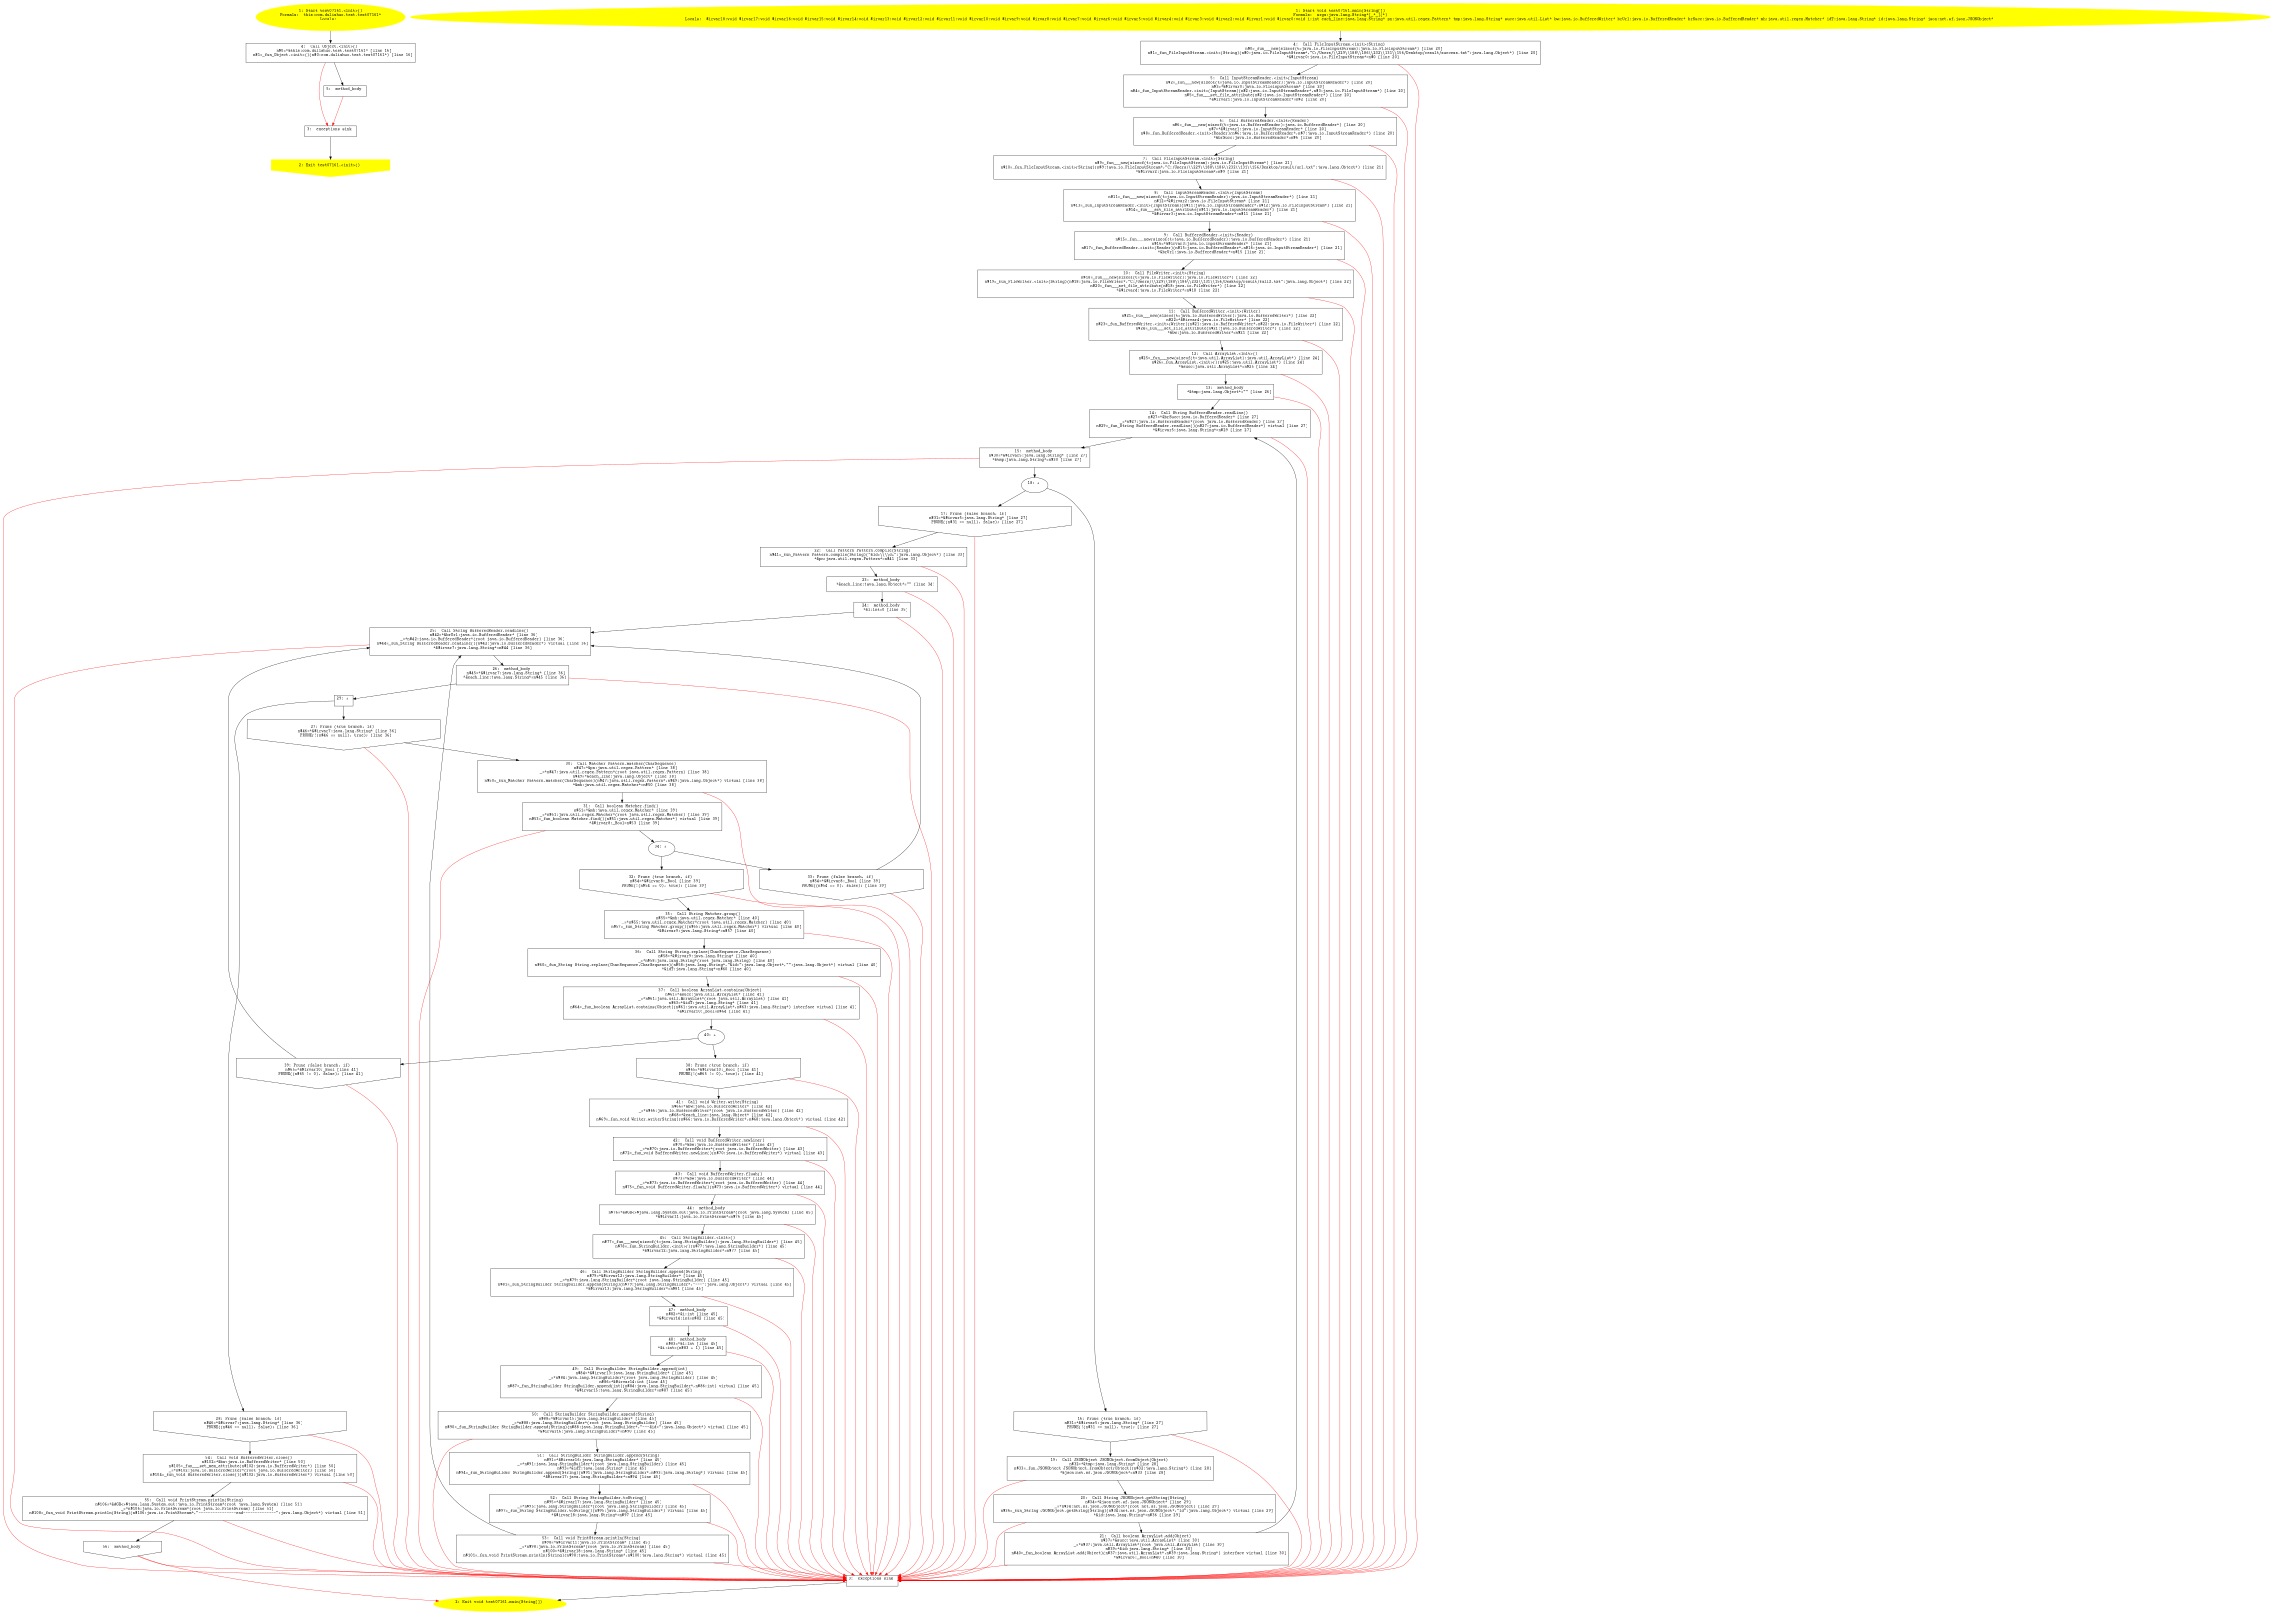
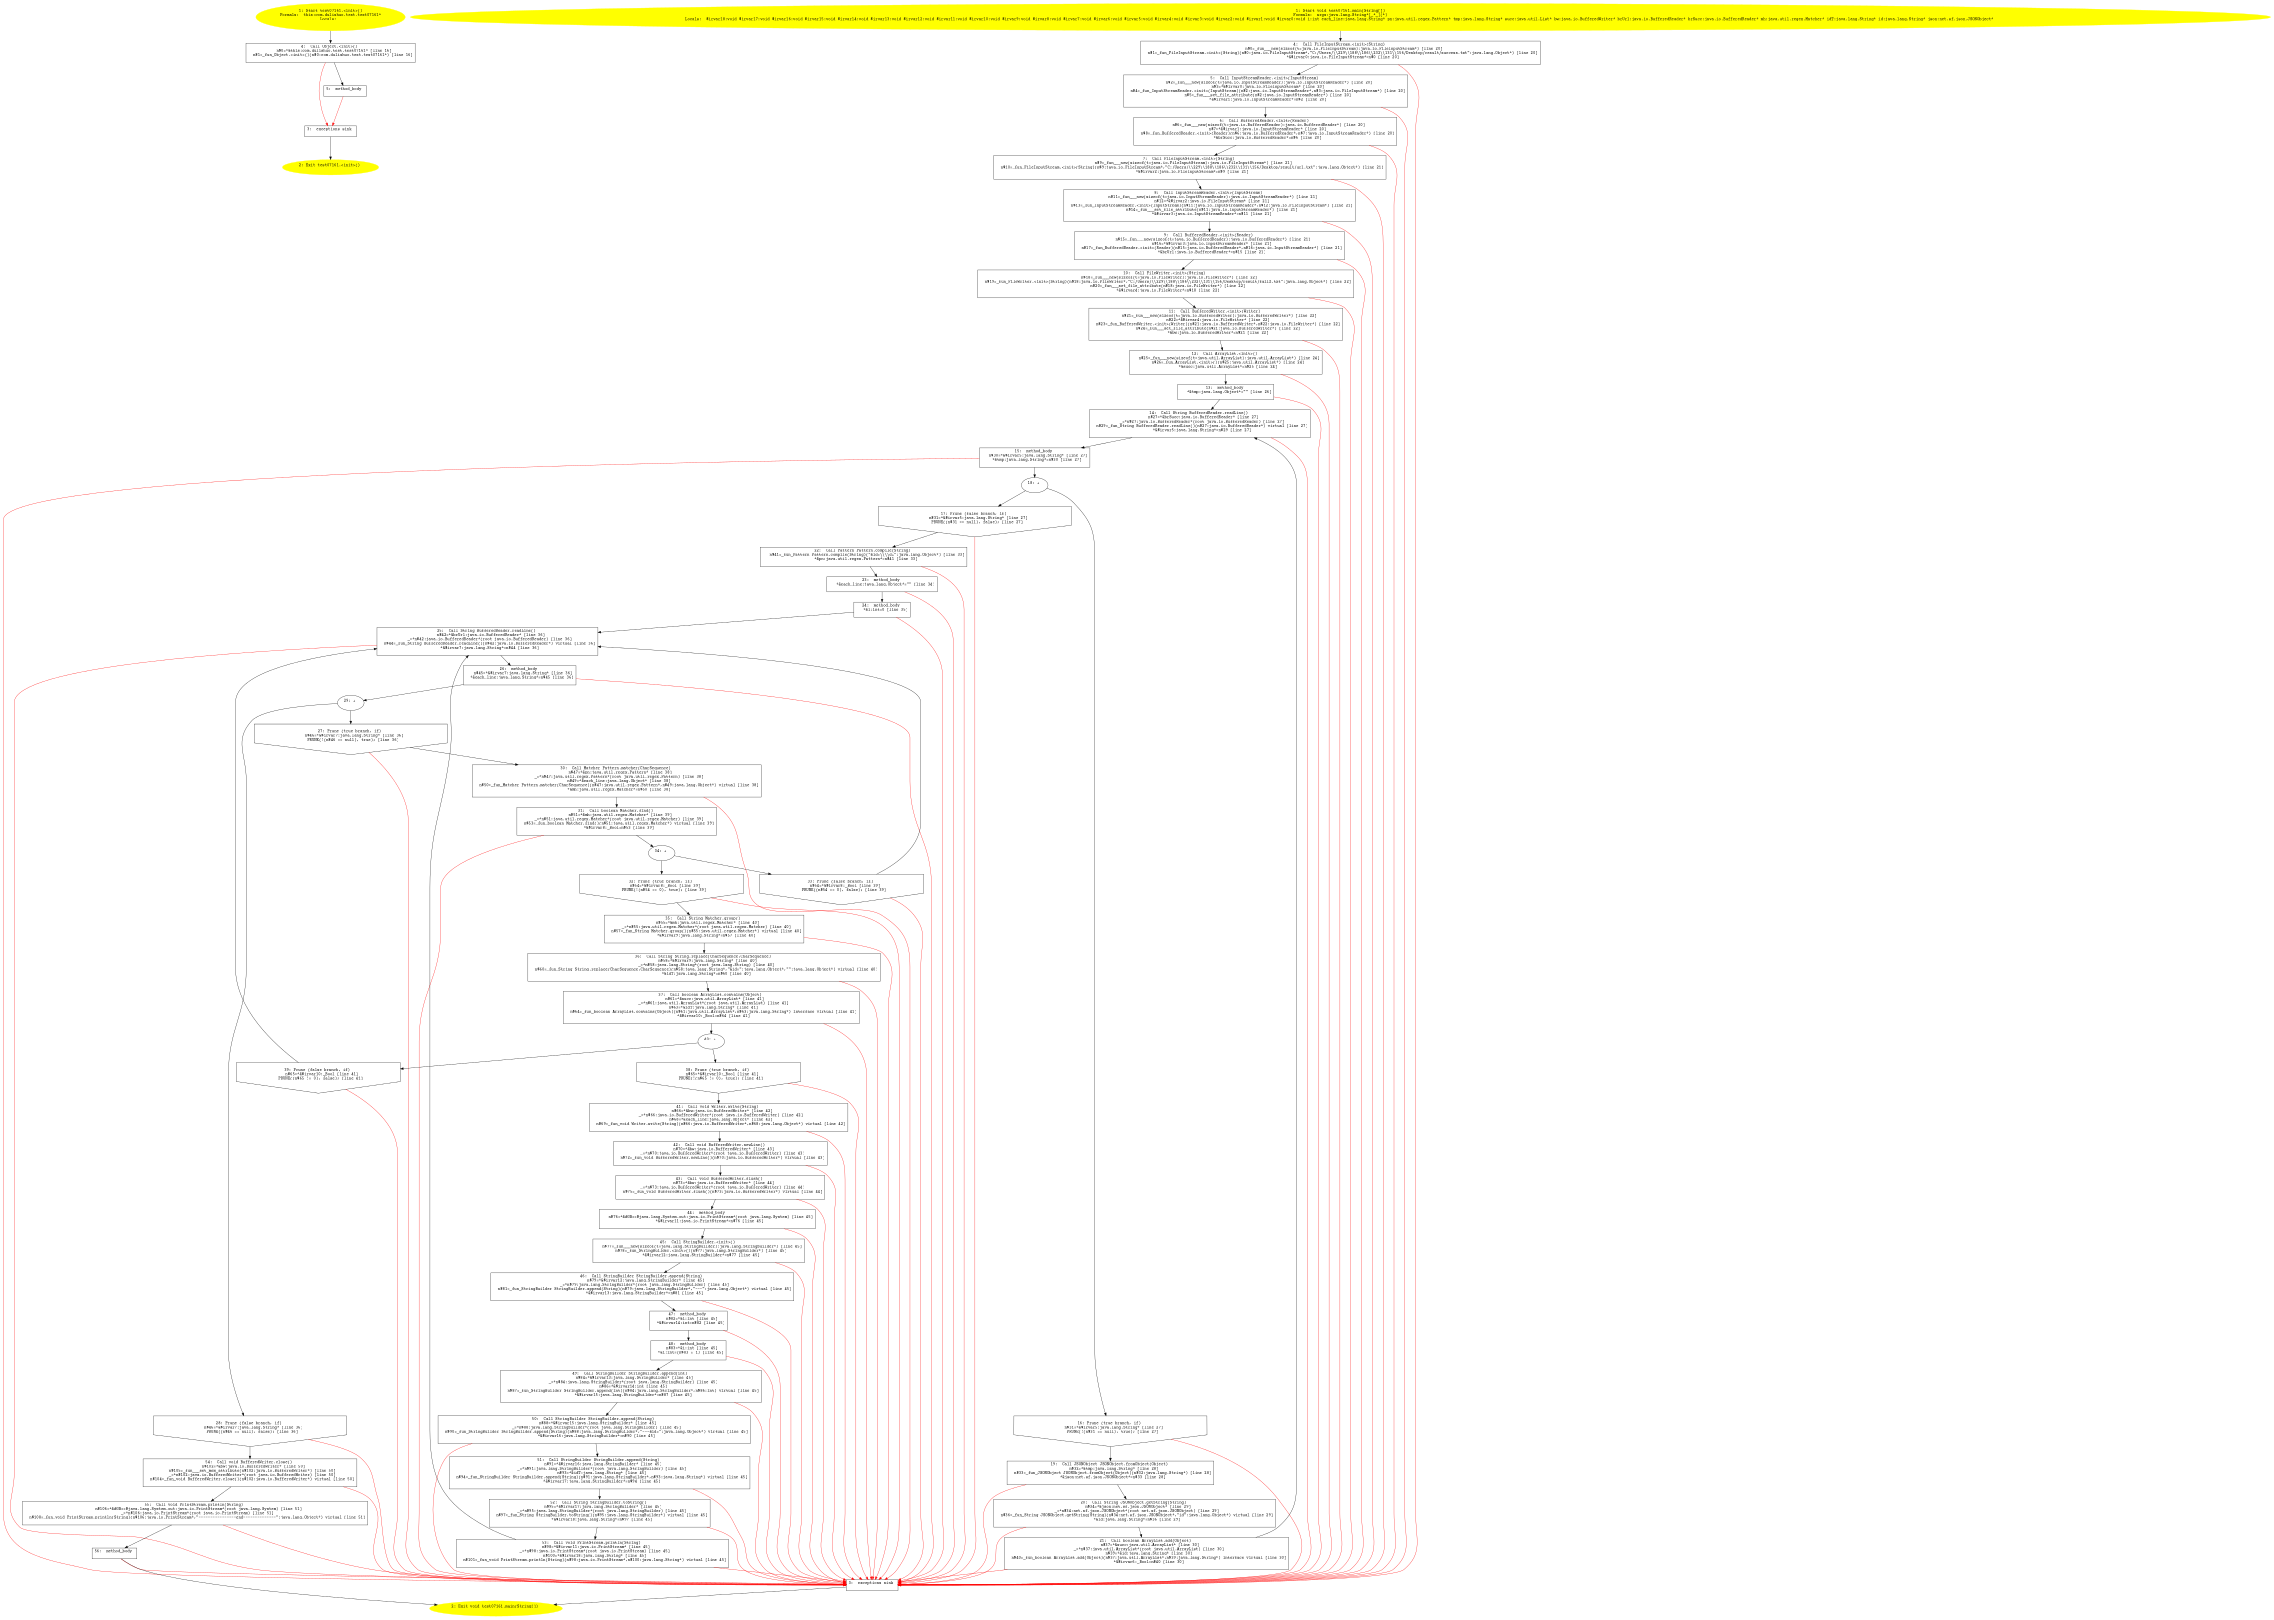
node "2: Exit test07161.<init>()": shape invhouse -> ellipse
node "29: +": shape box -> ellipse
node "56:  method_body": shape invhouse -> box
edge "56:  method_body" -> "2: Exit void test07161.main(String[])": color red -> black
